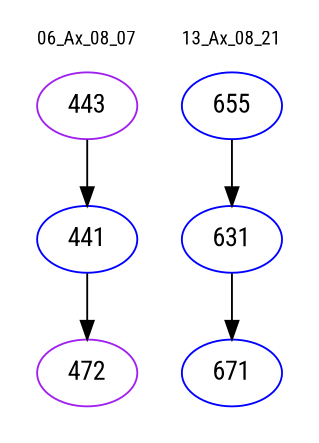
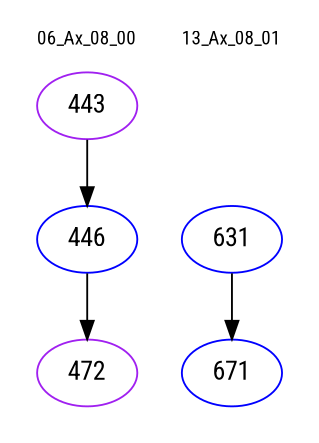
cluster "06_Ax_08_07": label "06_Ax_08_07" -> "06_Ax_08_00"
cluster "13_Ax_08_21": label "13_Ax_08_21" -> "13_Ax_08_01"
node "655": removed
node "441": label "441" -> "446"
